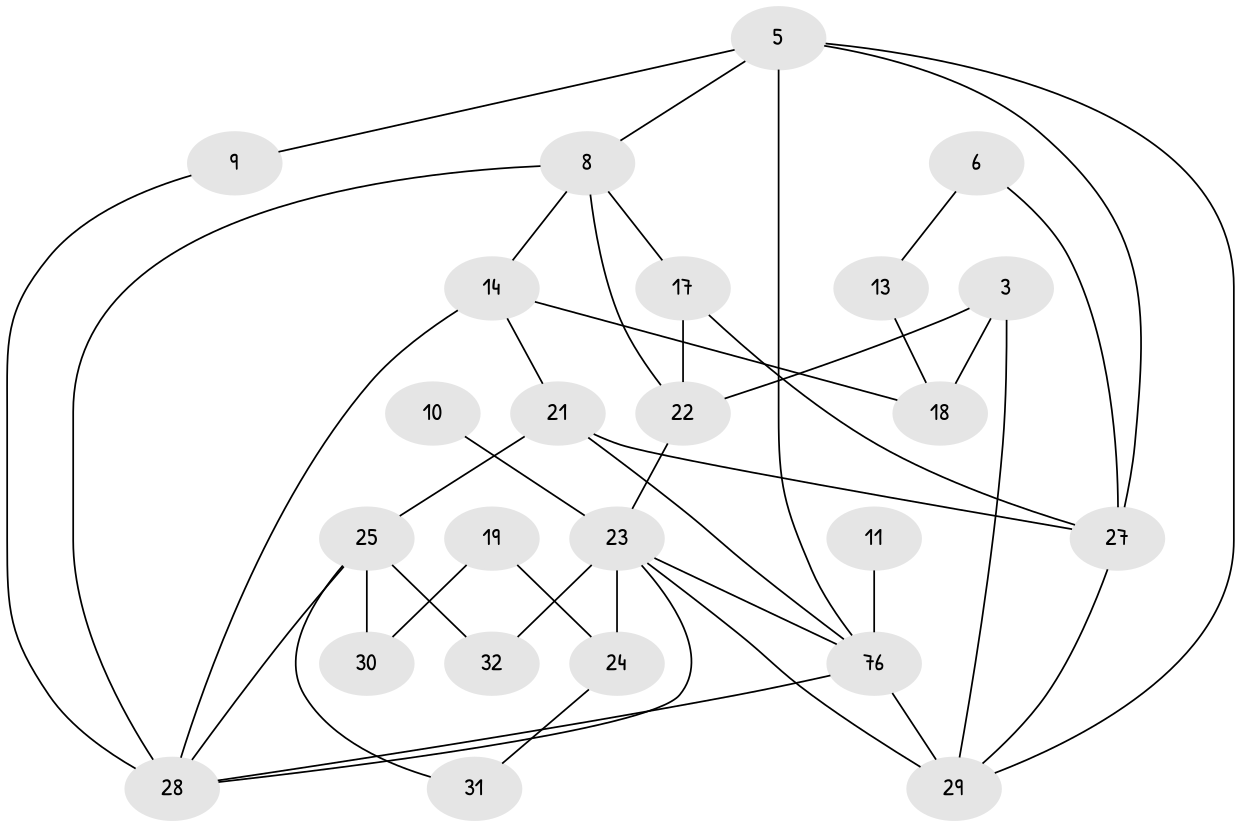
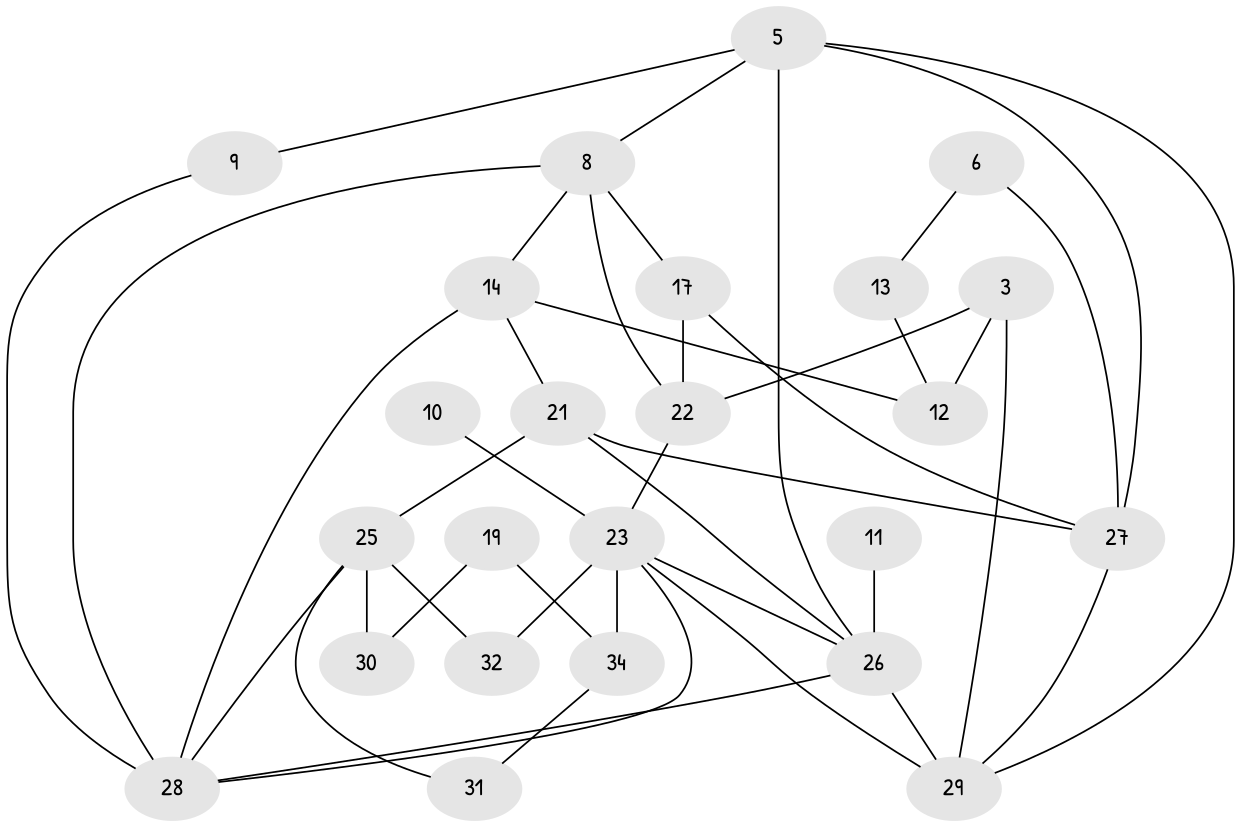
node "18": label "18" -> "12"
node "24": label "24" -> "34"
node "76": label "76" -> "26"
